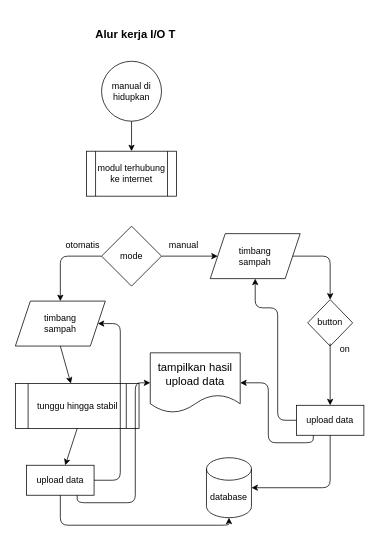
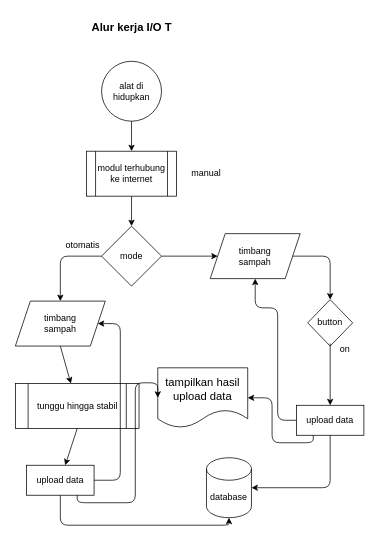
node "Alur kerja I/O T": moved (135, 34) -> (132, 27)
node "manual di hidupkan": label "manual di hidupkan" -> "alat di hidupkan"
edge "modul terhubung ke internet" -> "mode": added
node "manual": moved (184, 245) -> (207, 174)
node "tampilkan hasil upload data": moved (195, 383) -> (203, 398)
